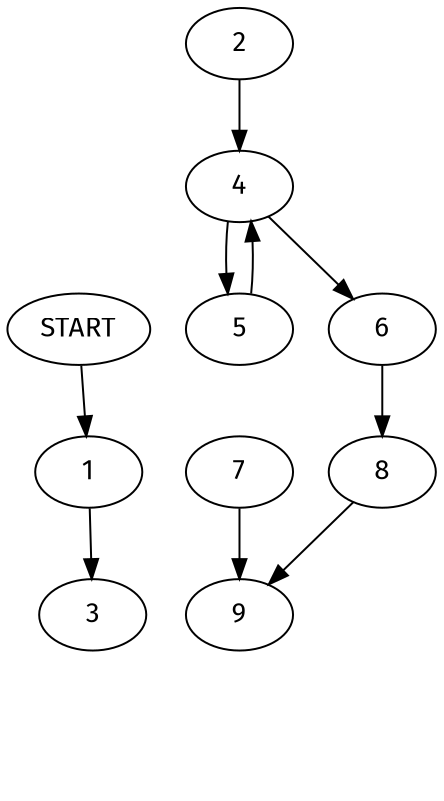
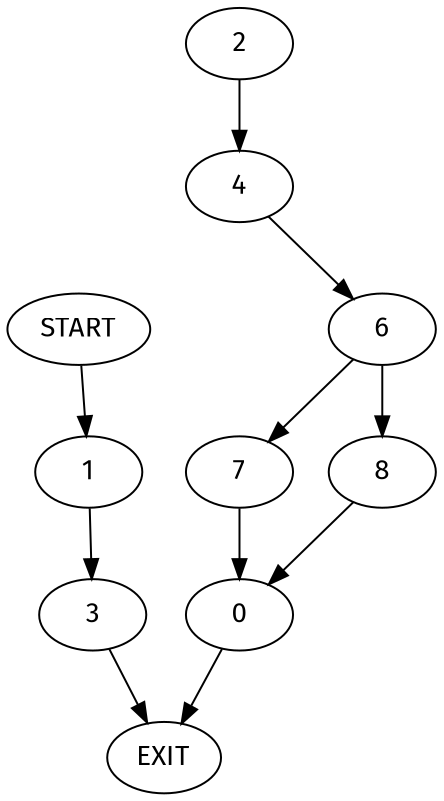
node "5": removed
edge "6" -> "7": added
node "9": label "9" -> "0"
node "EXIT": added
